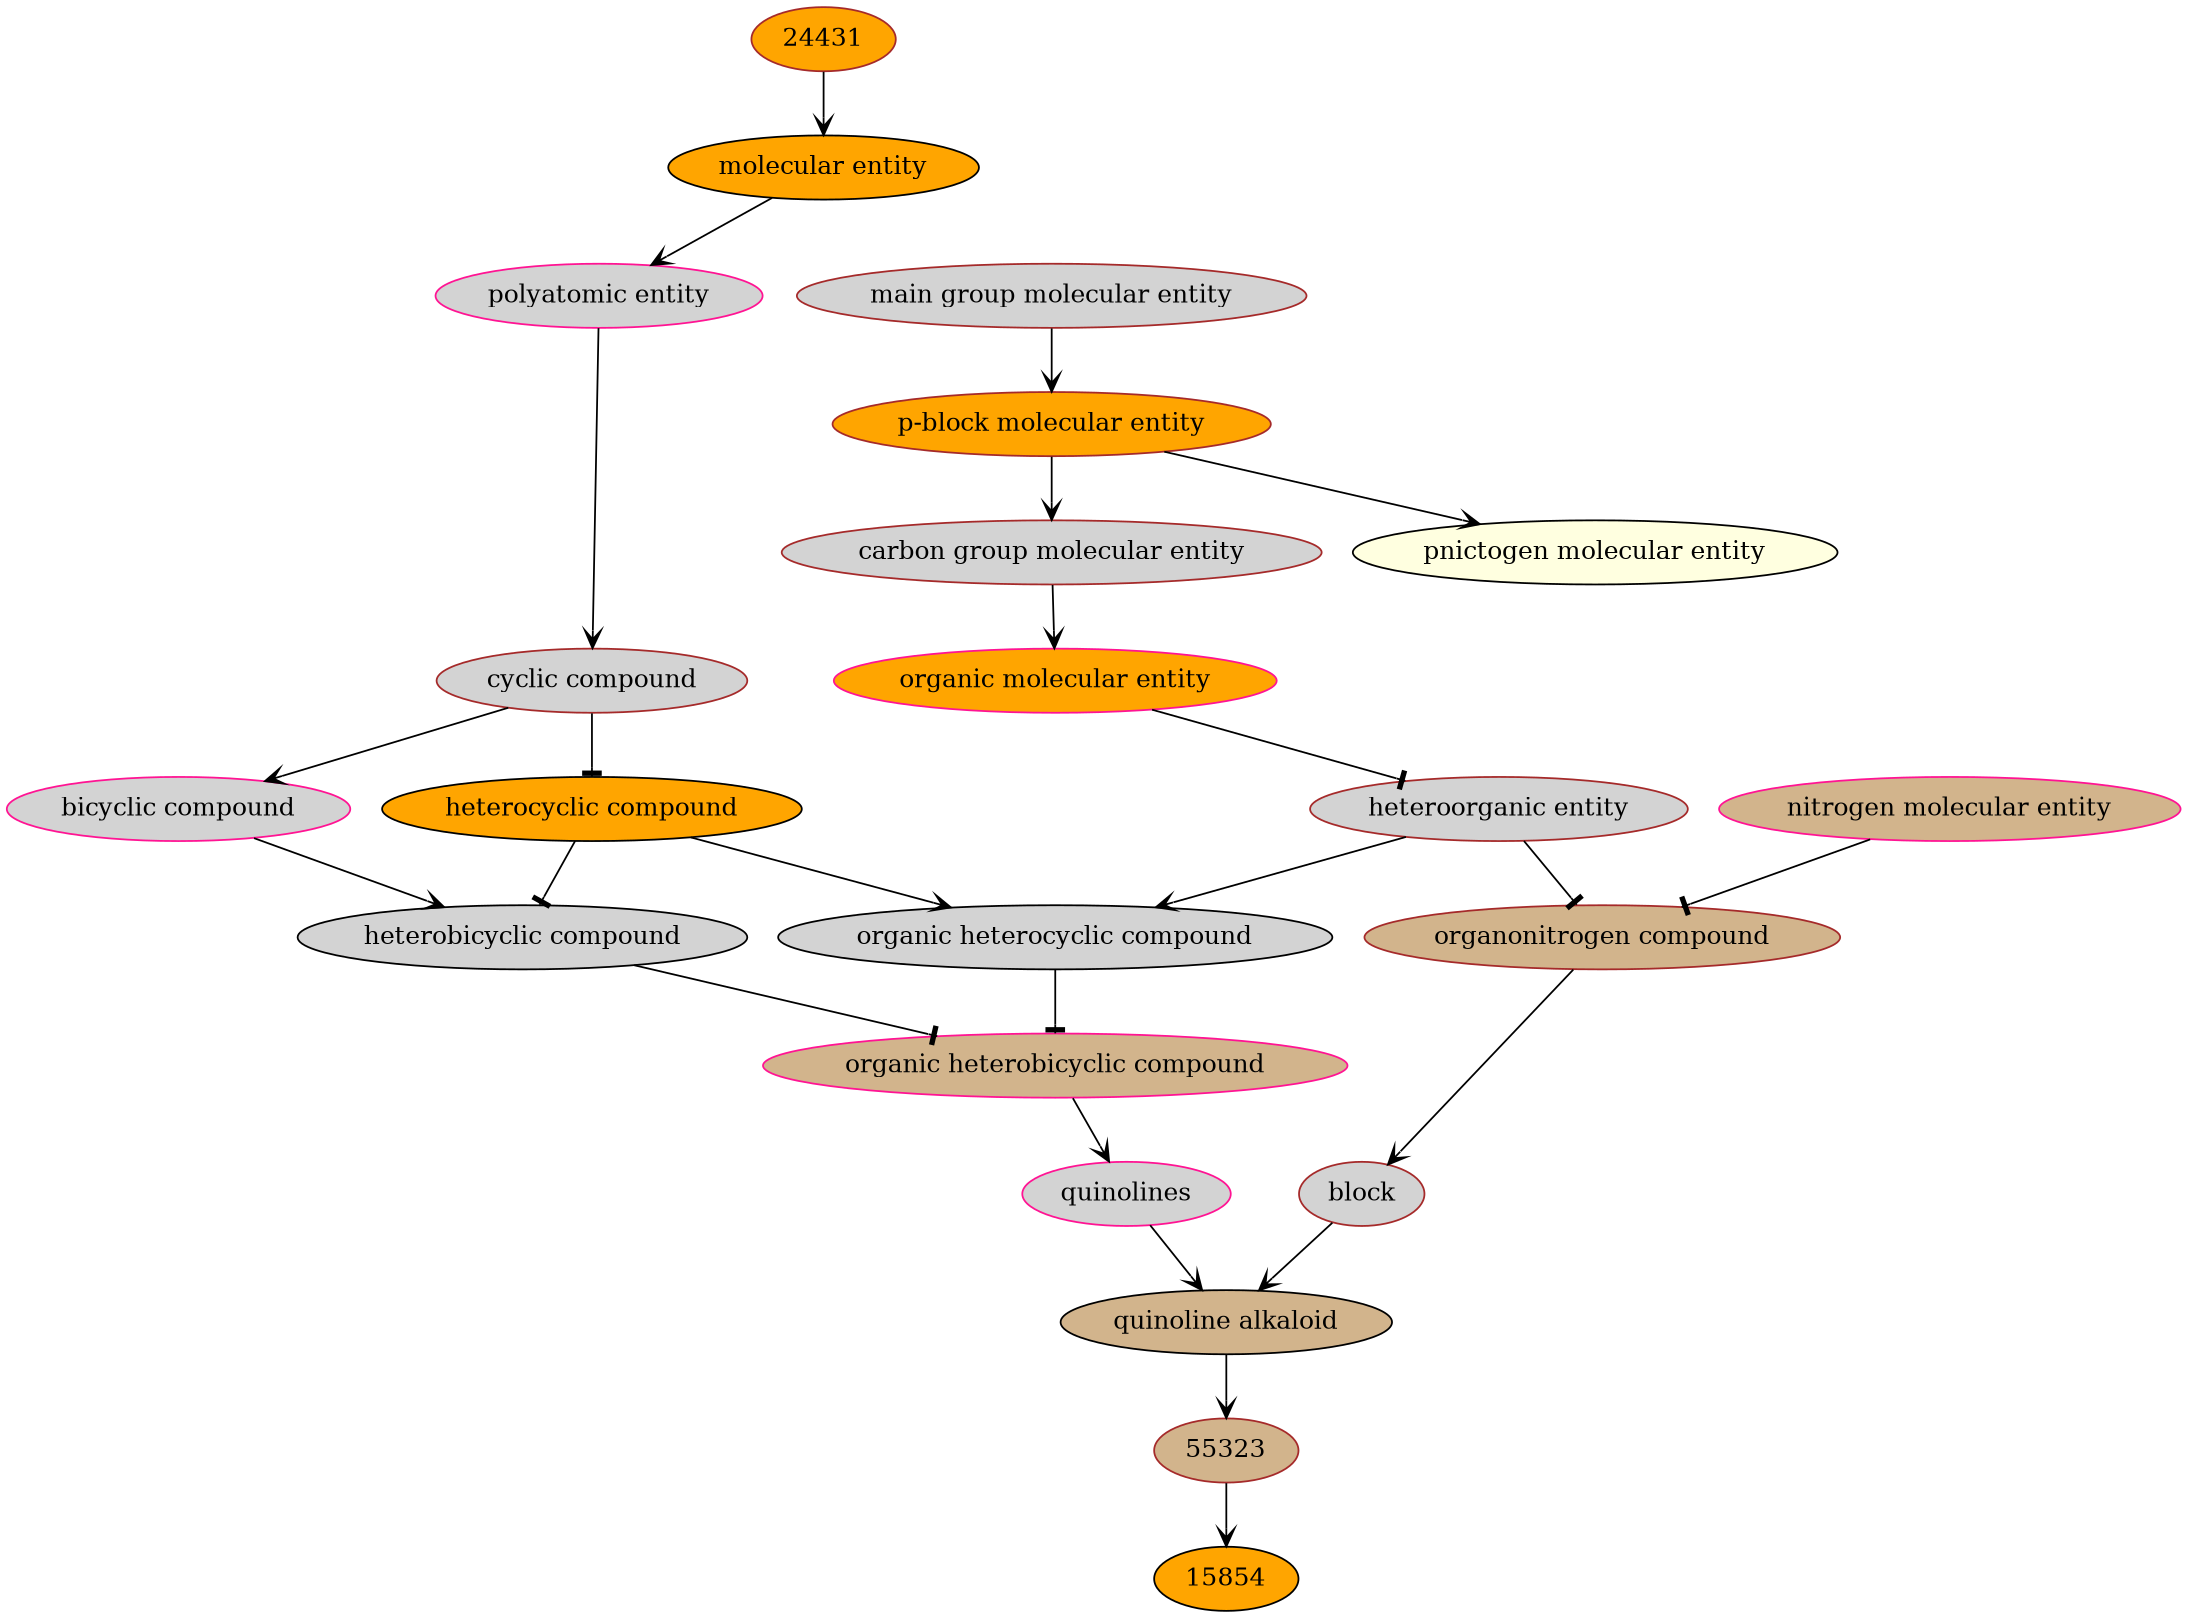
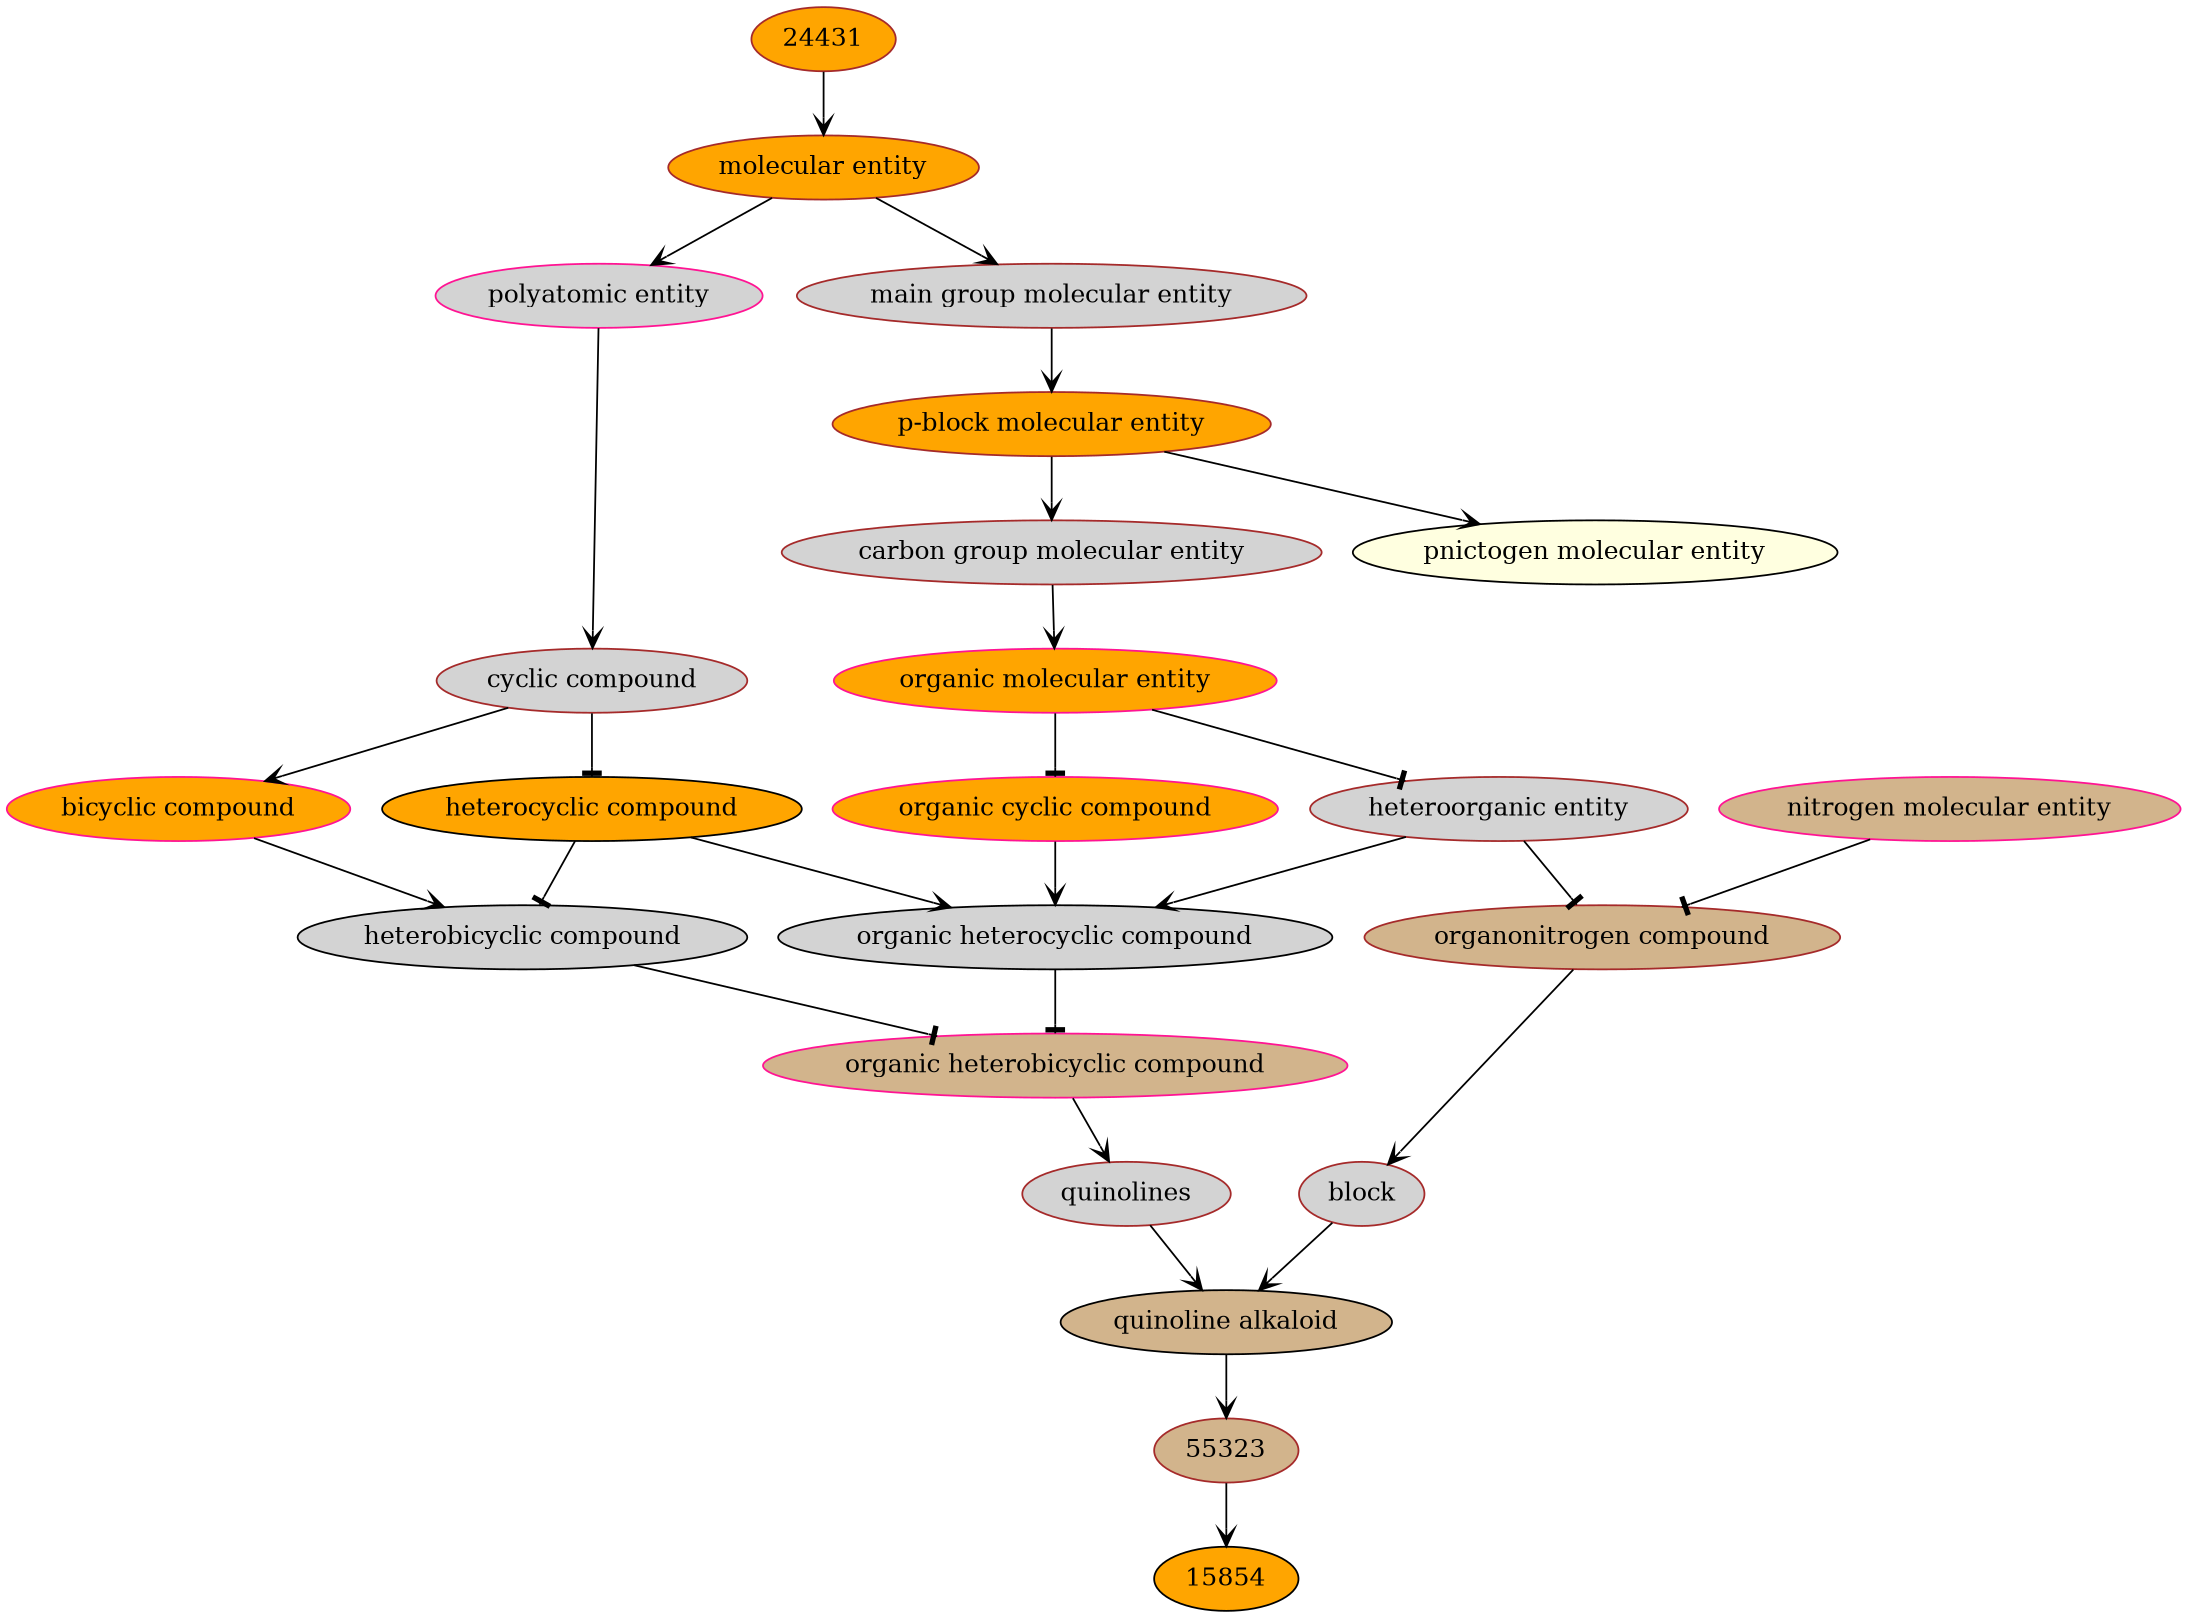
node "molecular entity": color black -> brown
edge "molecular entity" -> "main group molecular entity": added
node "bicyclic compound": fillcolor lightgrey -> orange
node "organic cyclic compound": added
node "quinolines": color deeppink -> brown
